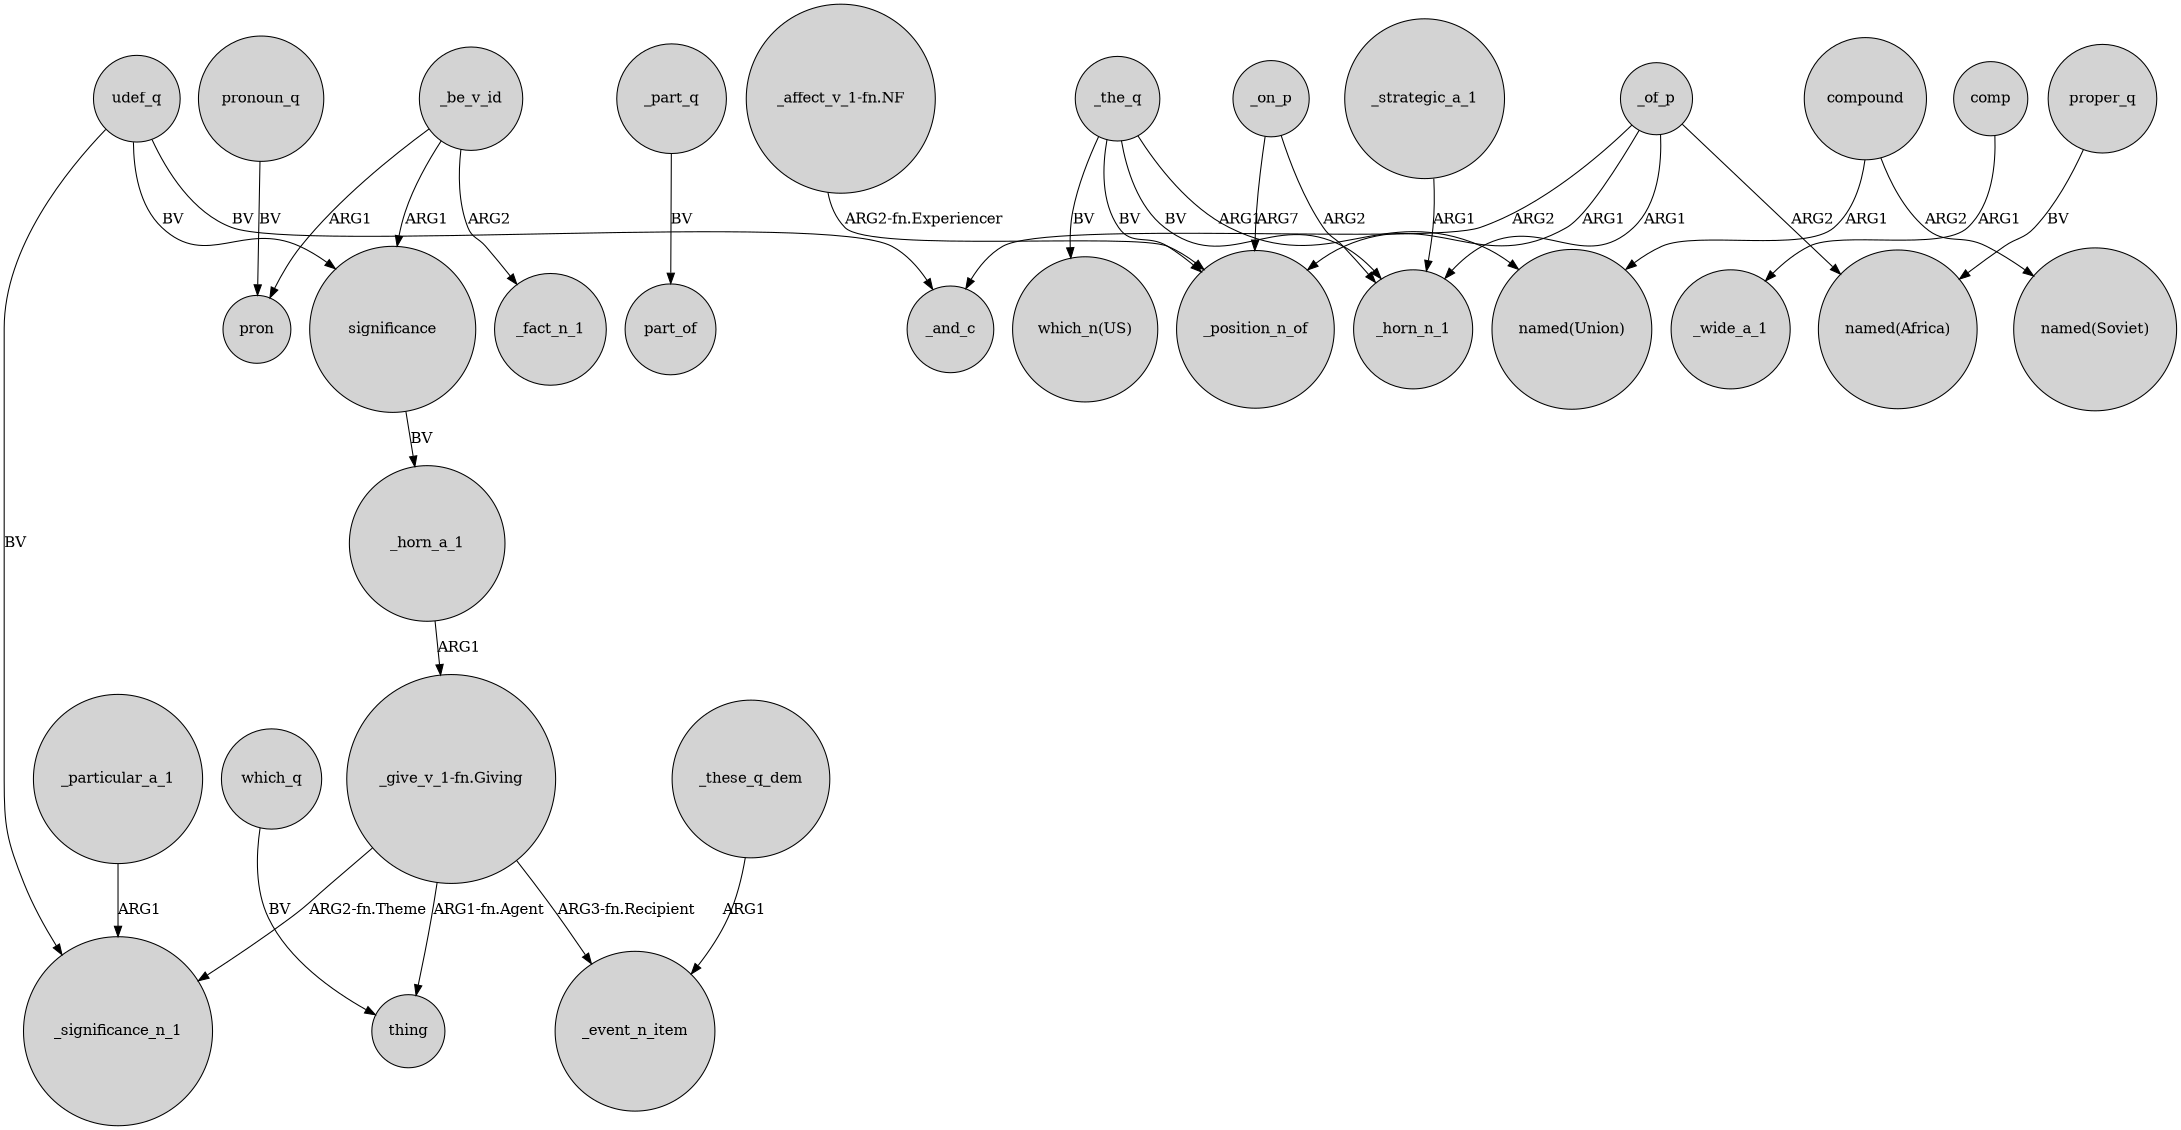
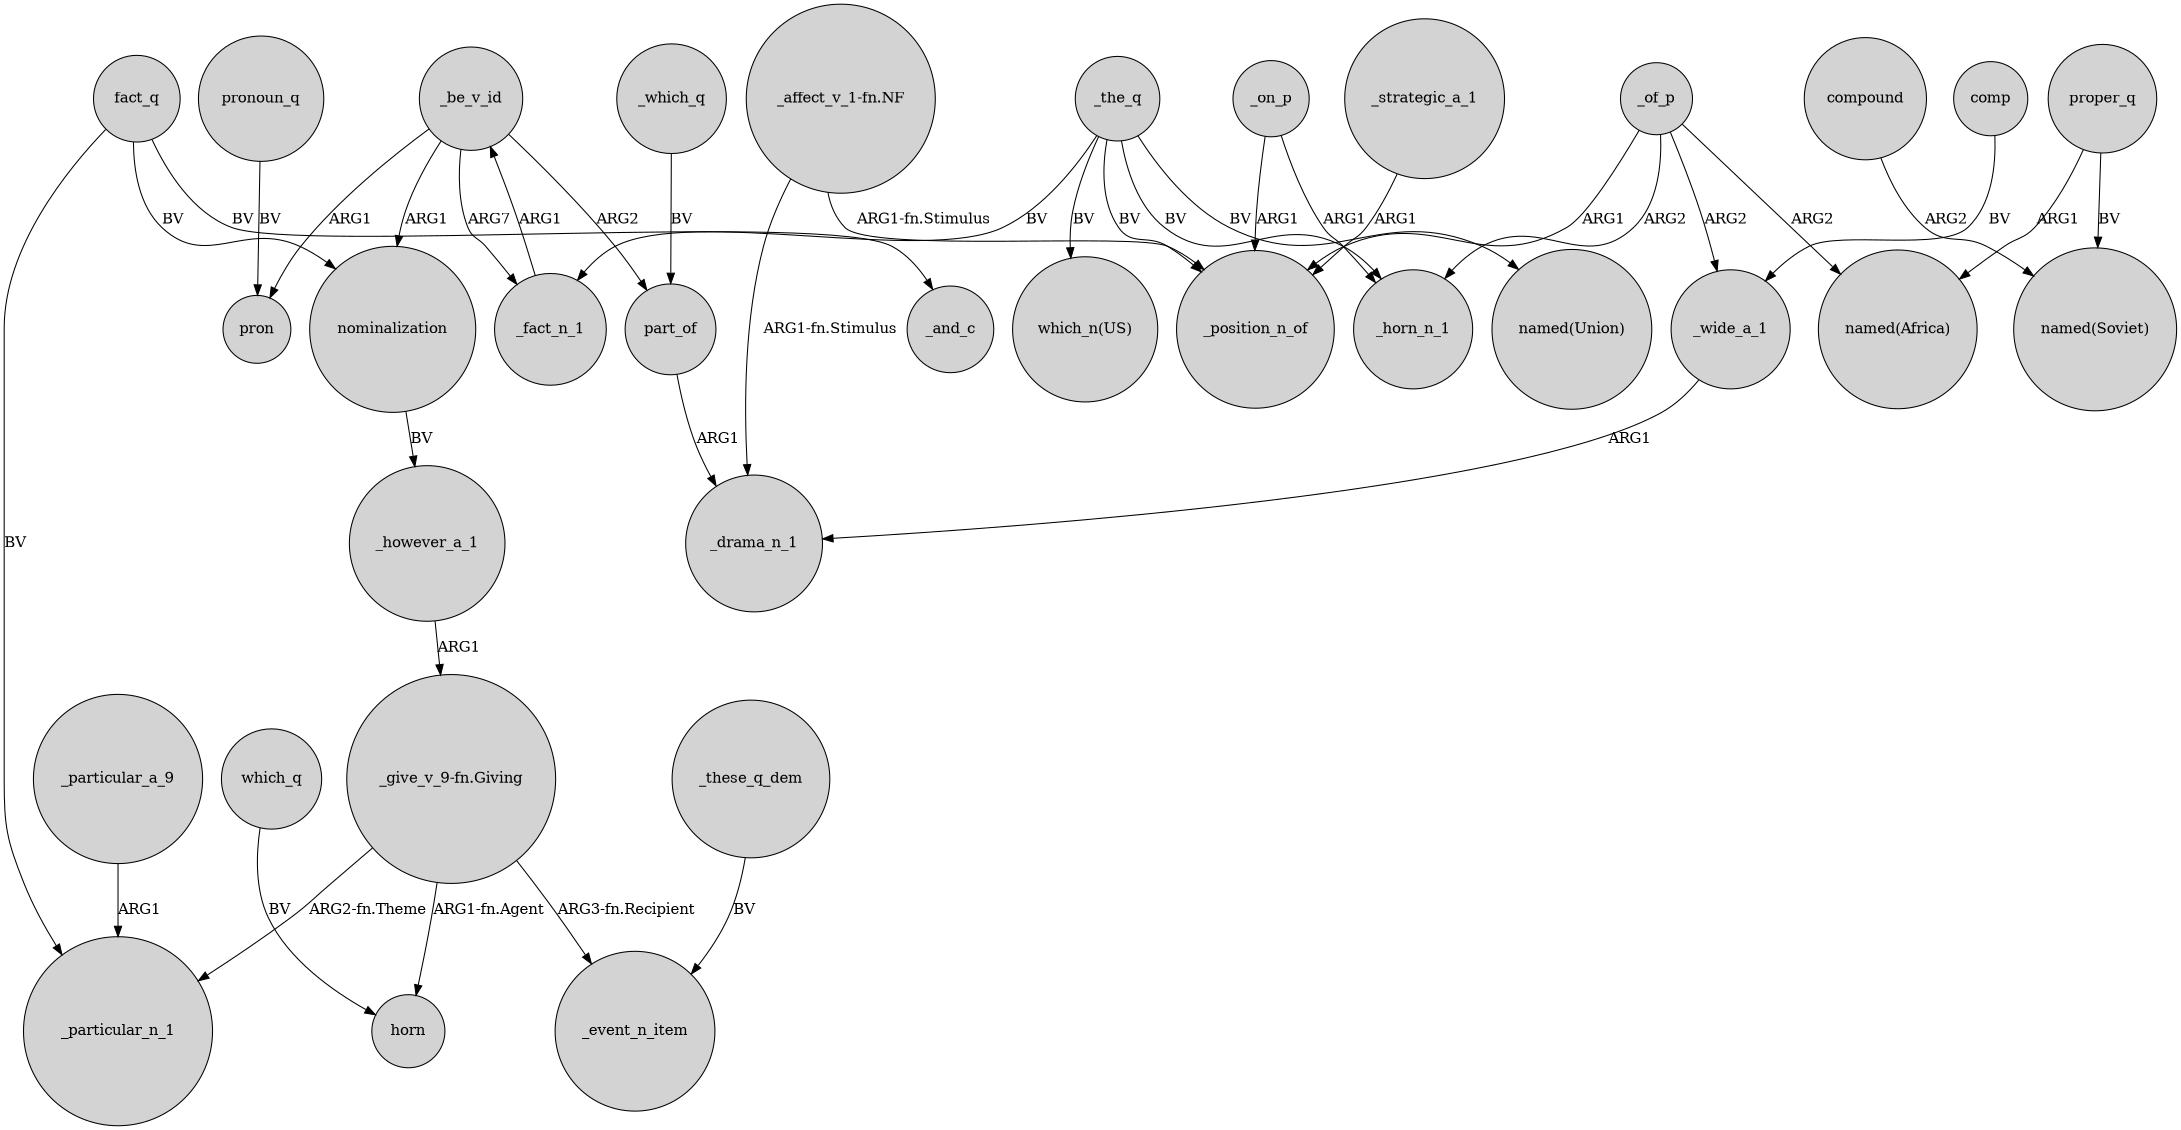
node "udef_q": label "udef_q" -> "fact_q"
node "_part_q": label "_part_q" -> "_which_q"
edge "proper_q" -> "named(Soviet)": added, label "BV"
edge "_be_v_id" -> "part_of": added, label "ARG2"
edge "_fact_n_1" -> "_be_v_id": added, label "ARG1"
edge "_be_v_id" -> "_fact_n_1": label "ARG2" -> "ARG7"
edge "_affect_v_1-fn.NF" -> "_position_n_of": label "ARG2-fn.Experiencer" -> "ARG1-fn.Stimulus"
edge "_the_q" -> "named(Union)": label "ARG1" -> "BV"
edge "_on_p" -> "_position_n_of": label "ARG7" -> "ARG1"
edge "_on_p" -> "_horn_n_1": label "ARG2" -> "ARG1"
edge "_strategic_a_1" -> "_horn_n_1": now "_strategic_a_1" -> "_position_n_of"
edge "_of_p" -> "_horn_n_1": label "ARG1" -> "ARG2"
edge "comp" -> "_wide_a_1": label "ARG1" -> "BV"
edge "proper_q" -> "named(Africa)": label "BV" -> "ARG1"
edge "_the_q" -> "_fact_n_1": added, label "BV"
edge "_of_p" -> "_and_c": now "_of_p" -> "_wide_a_1"
edge "compound" -> "named(Union)": removed, label "ARG1"
node "significance": label "significance" -> "nominalization"
node "_horn_a_1": label "_horn_a_1" -> "_however_a_1"
node "_drama_n_1": added
node "_particular_a_1": label "_particular_a_1" -> "_particular_a_9"
node "_give_v_1-fn.Giving": label "_give_v_1-fn.Giving" -> "_give_v_9-fn.Giving"
edge "_these_q_dem" -> "_event_n_item": label "ARG1" -> "BV"
node "_significance_n_1": label "_significance_n_1" -> "_particular_n_1"
node "thing": label "thing" -> "horn"
